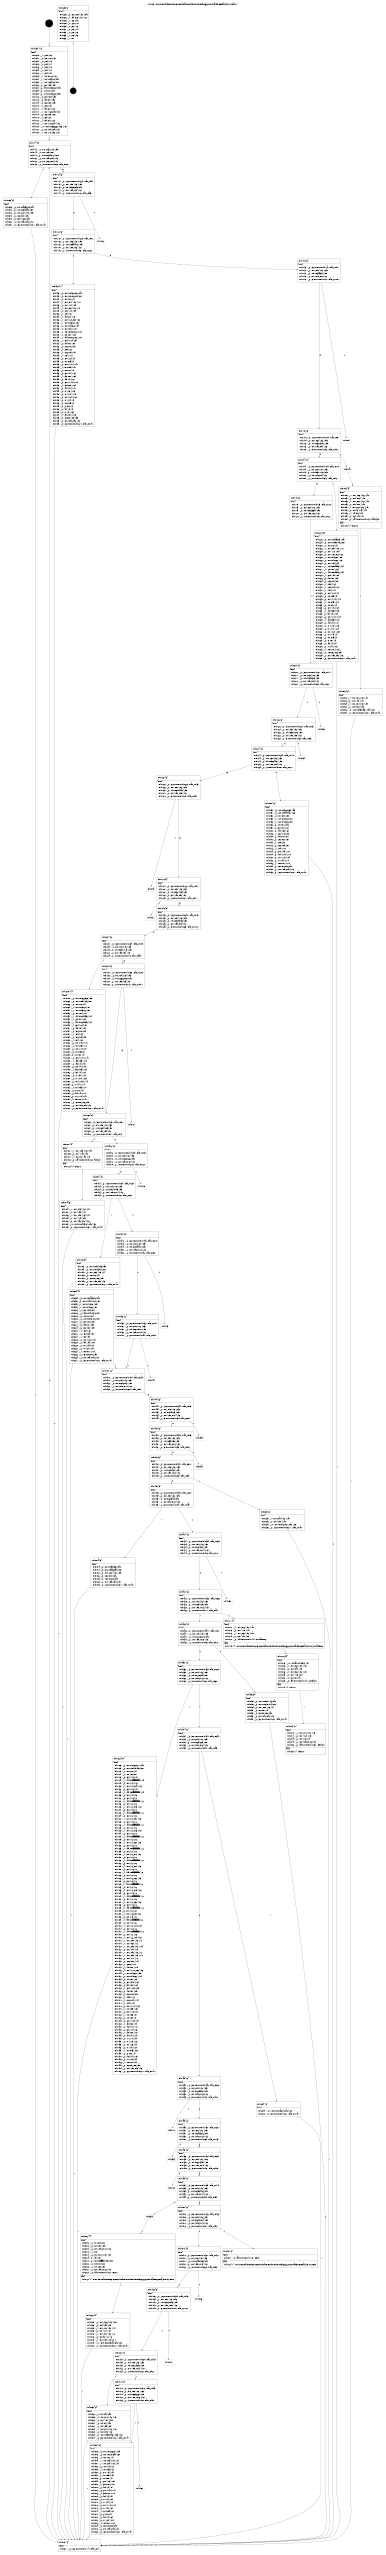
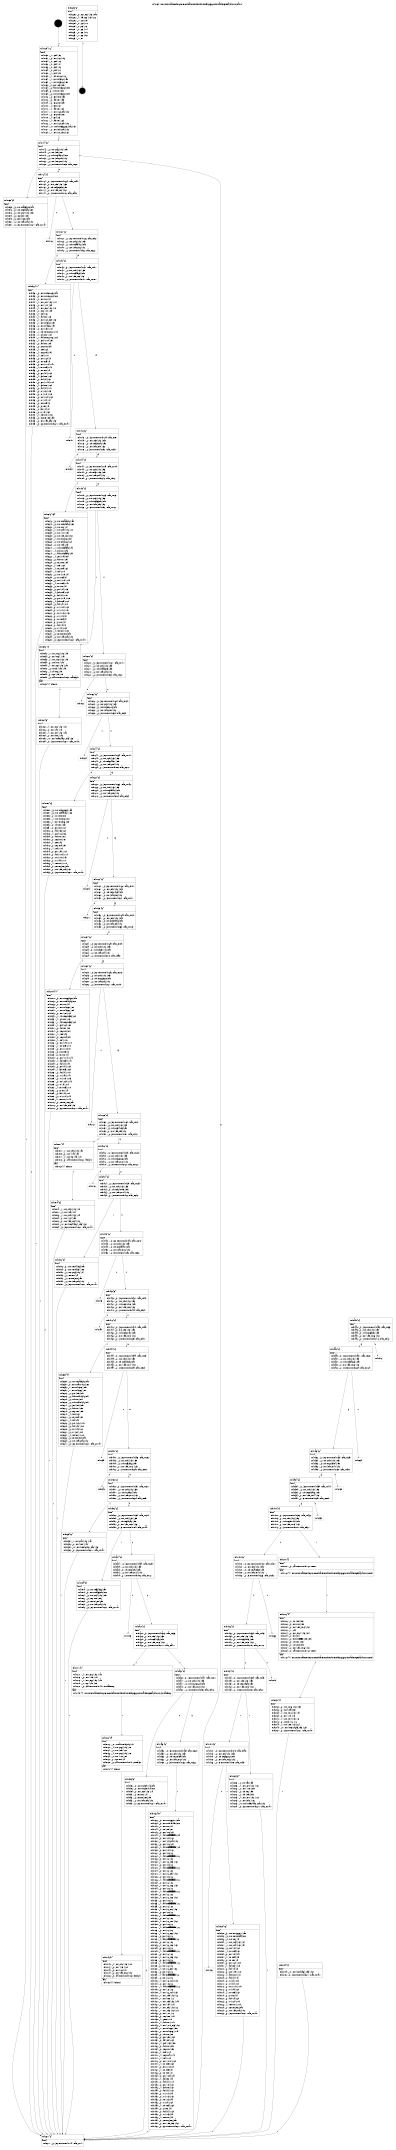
edge "0x4022a2" -> "0x401e98 [42]": now "0x4017f0 [28]" -> "0x401e98 [42]"
edge "0x4025eb [91]" -> "0x401978 [28]": reversed
node "0x401a74 [28]": removed
edge "0x4025bb" -> "0x402006 [44]": now "0x402001 [5]" -> "0x402006 [44]"
